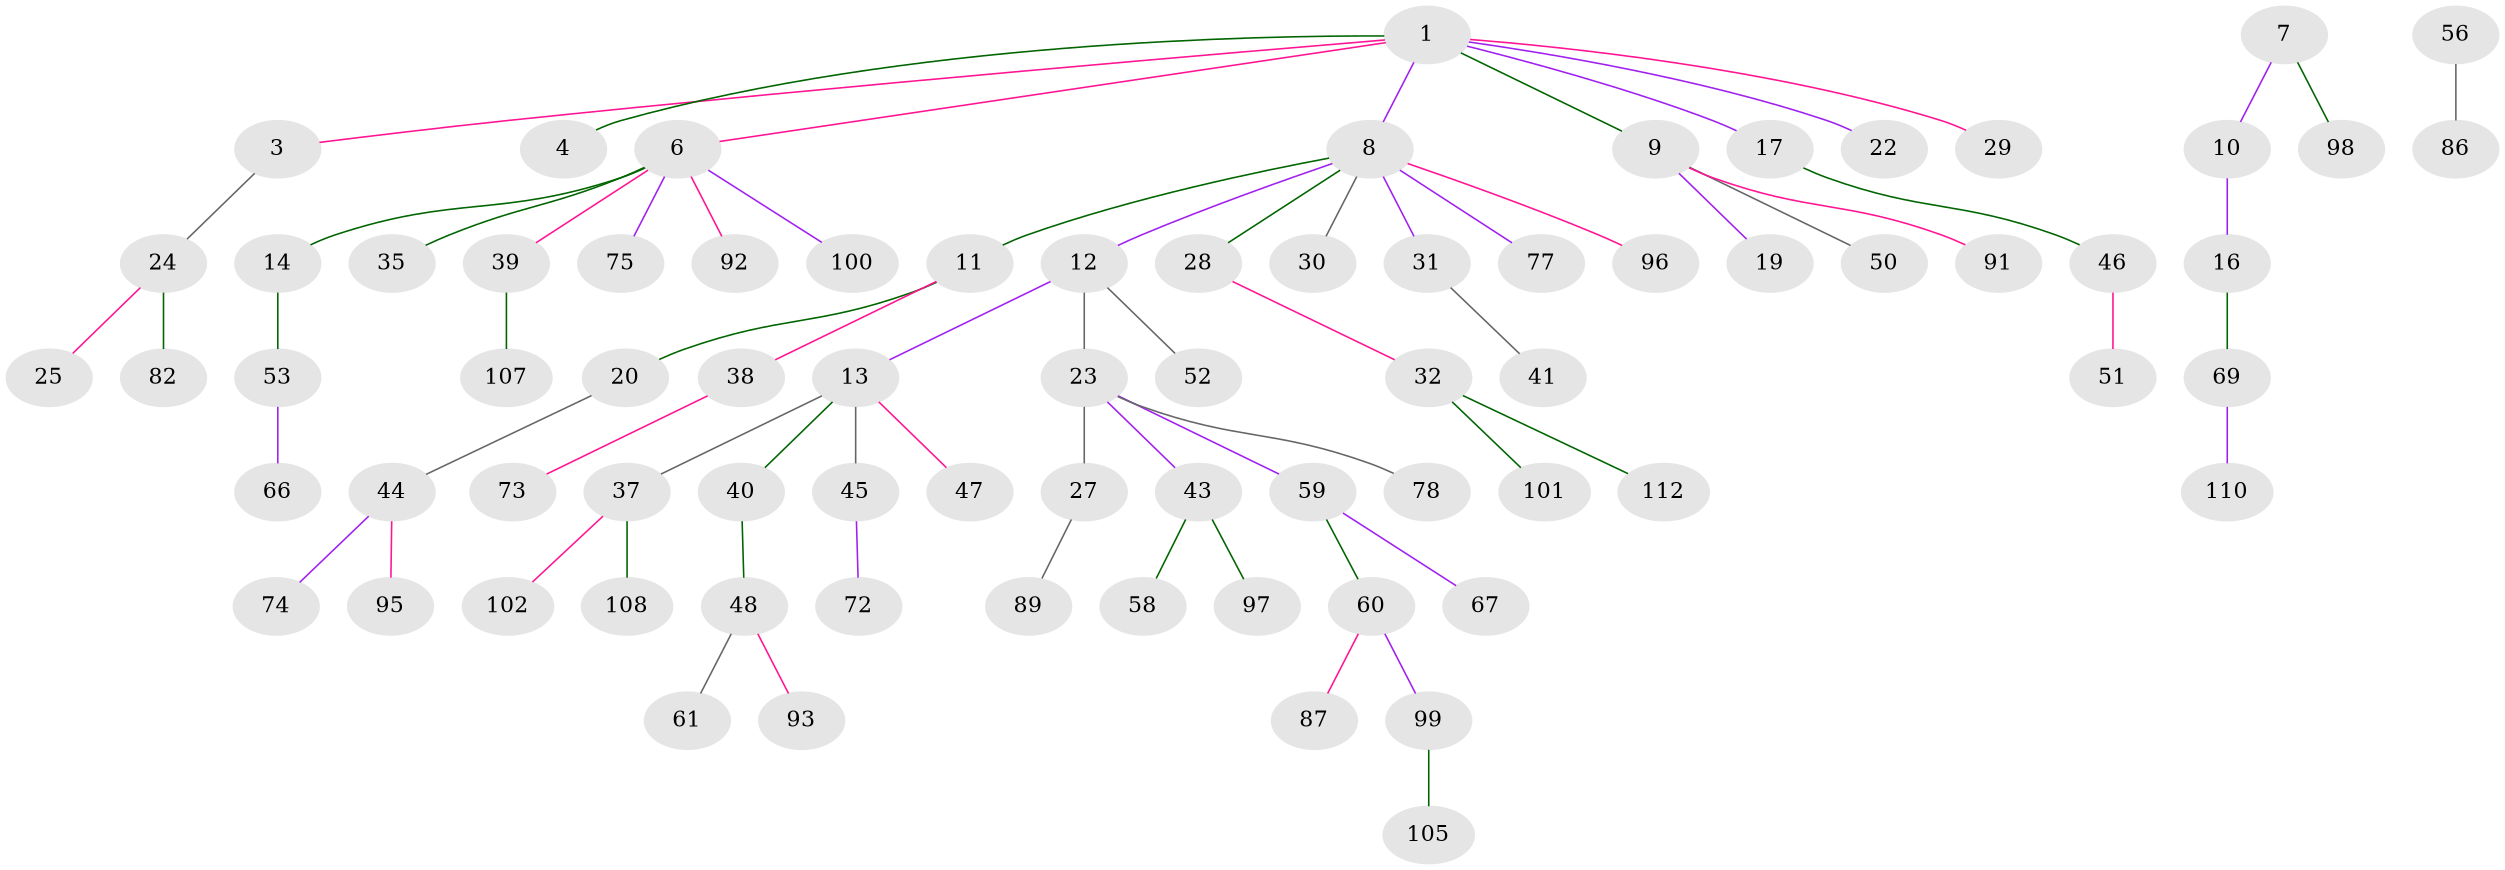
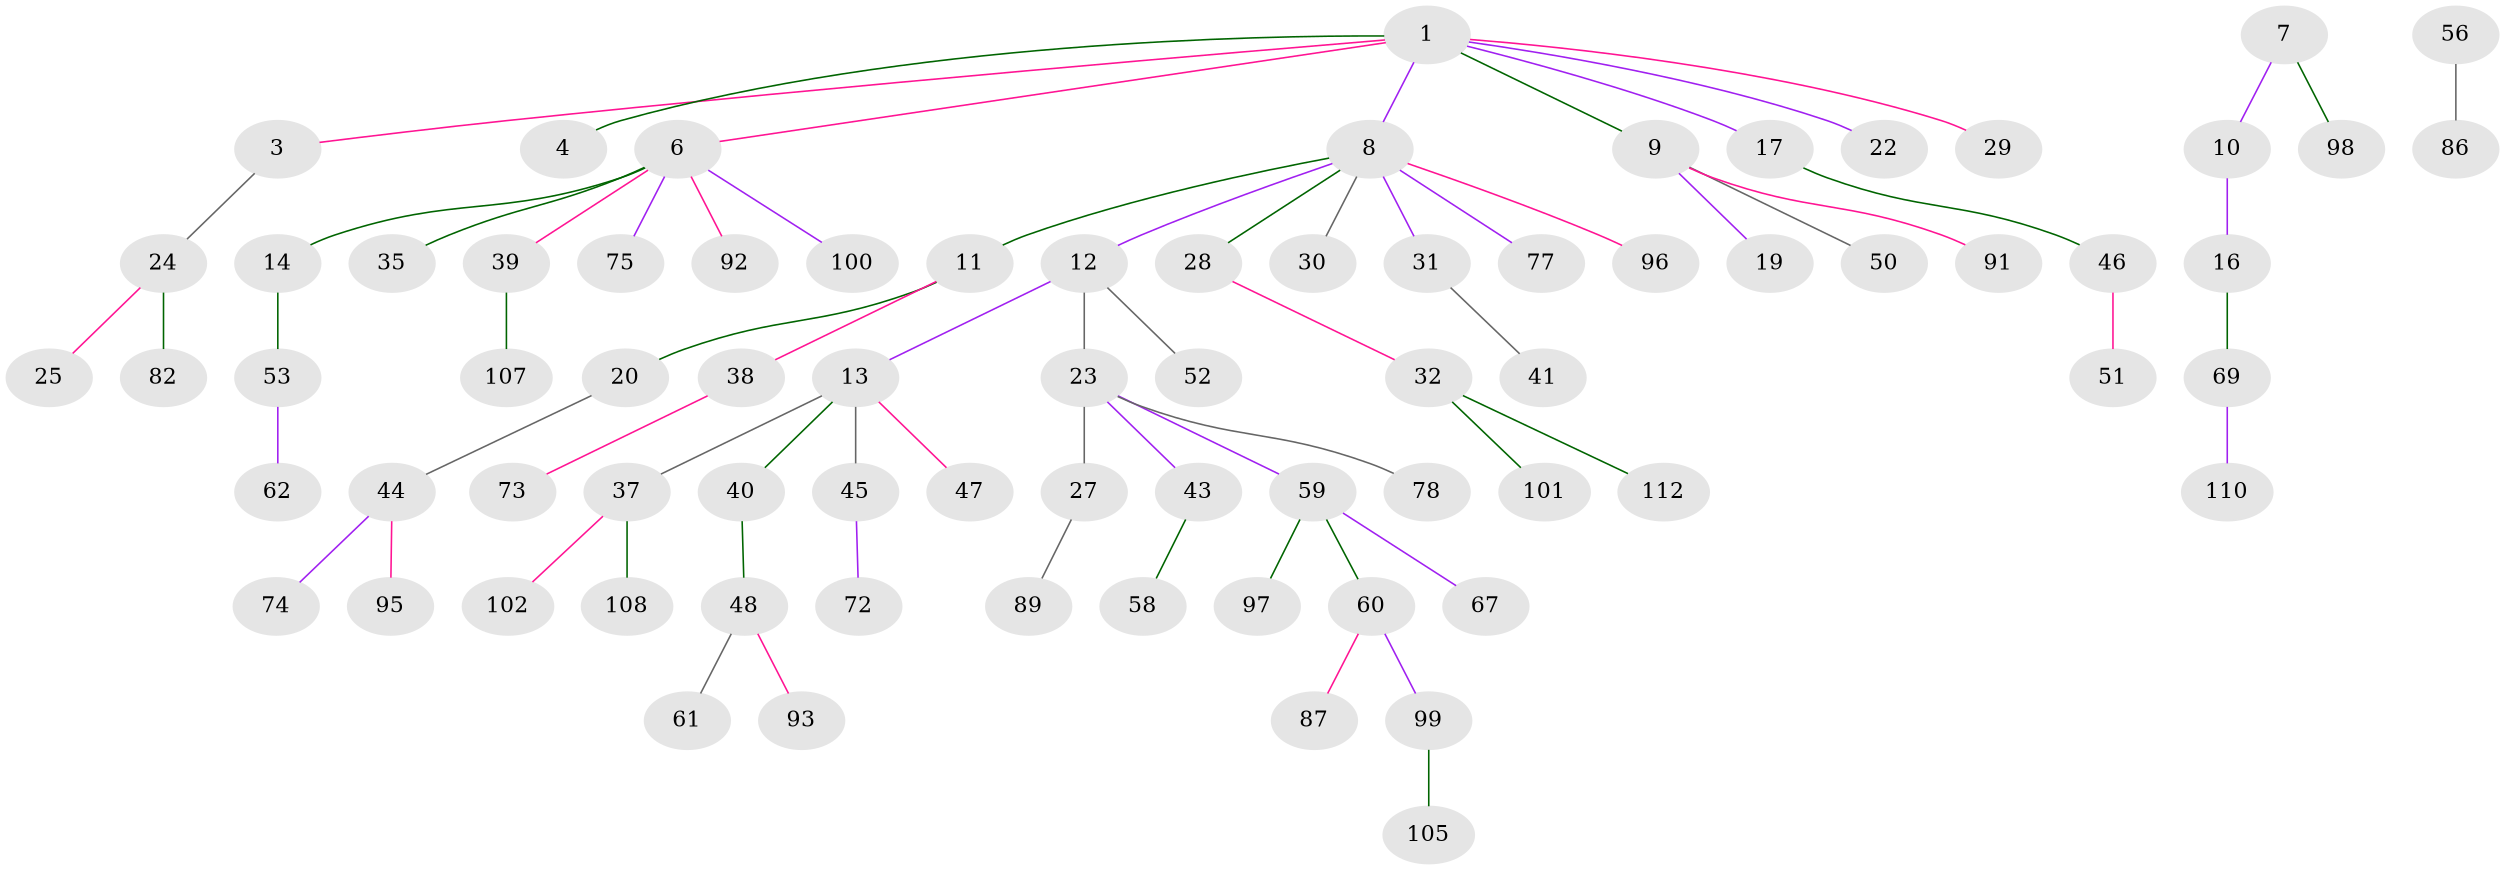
node "66": label "66" -> "62"
edge "43" -- "97": now "59" -- "97"
